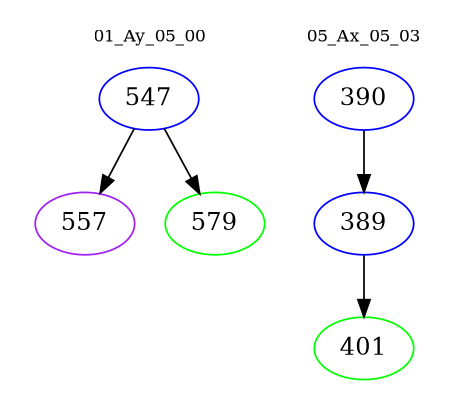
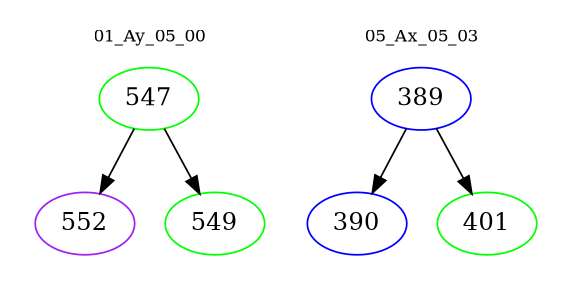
node "547": color blue -> green
edge "390" -> "389": reversed
node "557": label "557" -> "552"
node "579": label "579" -> "549"
